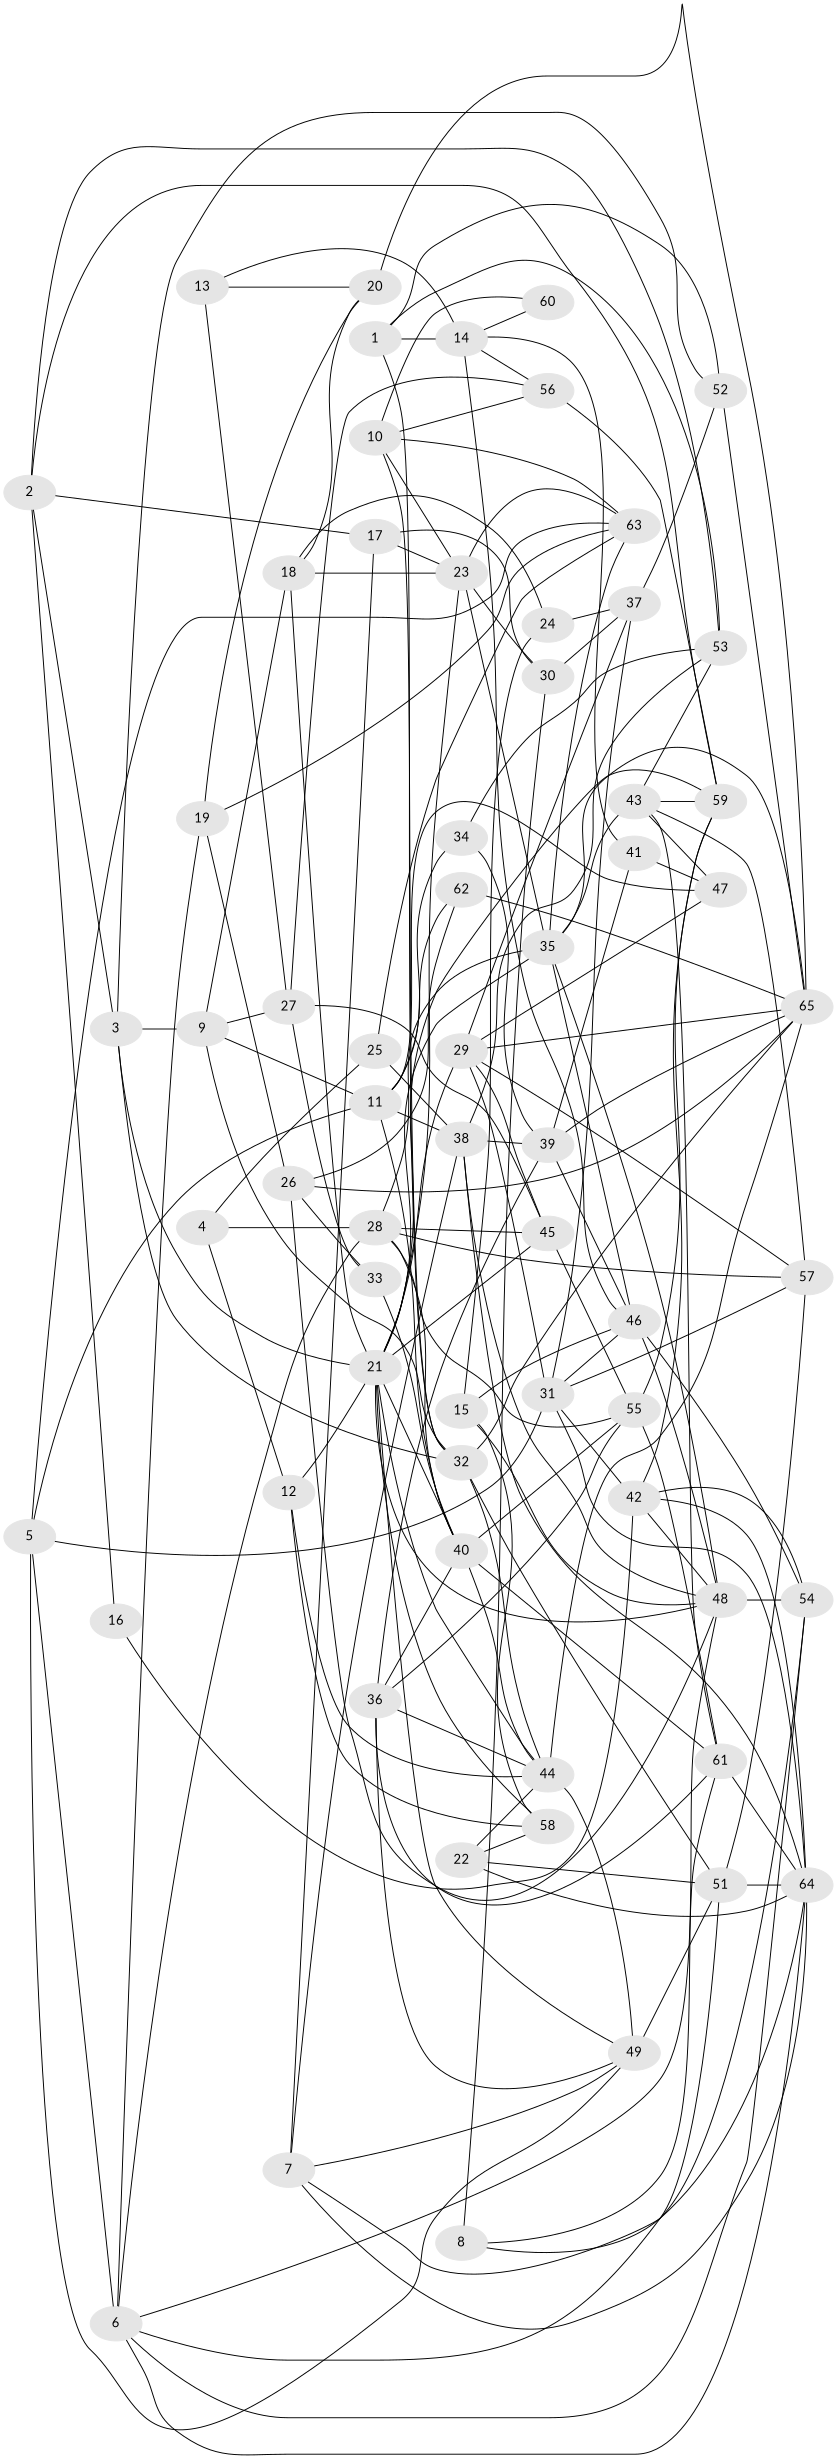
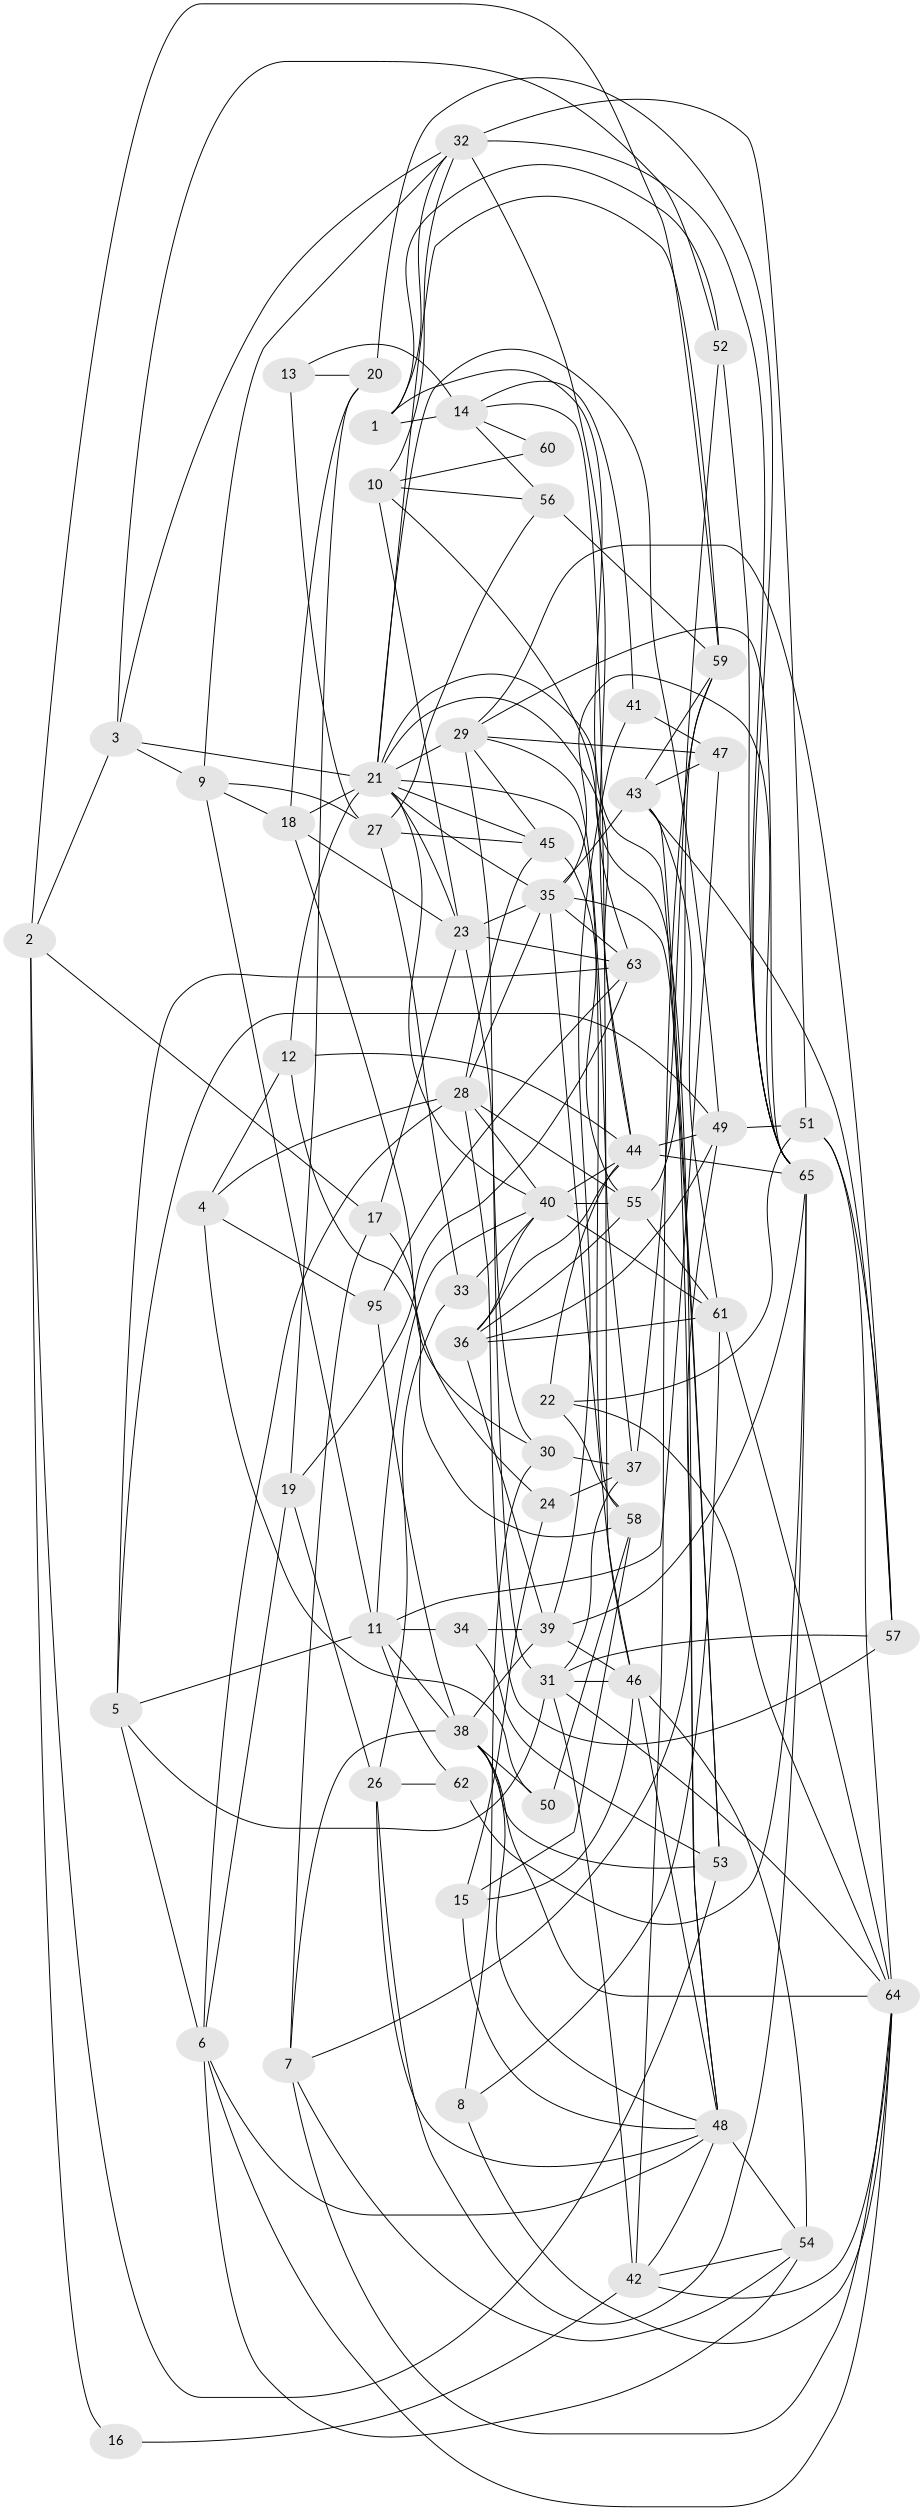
node "25": label "25" -> "95"
node "50": added
edge "51" -- "6": removed
